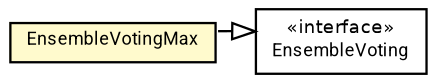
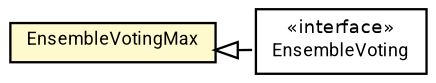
edge "EnsembleVotingMax" -> "EnsembleVoting": reversed
